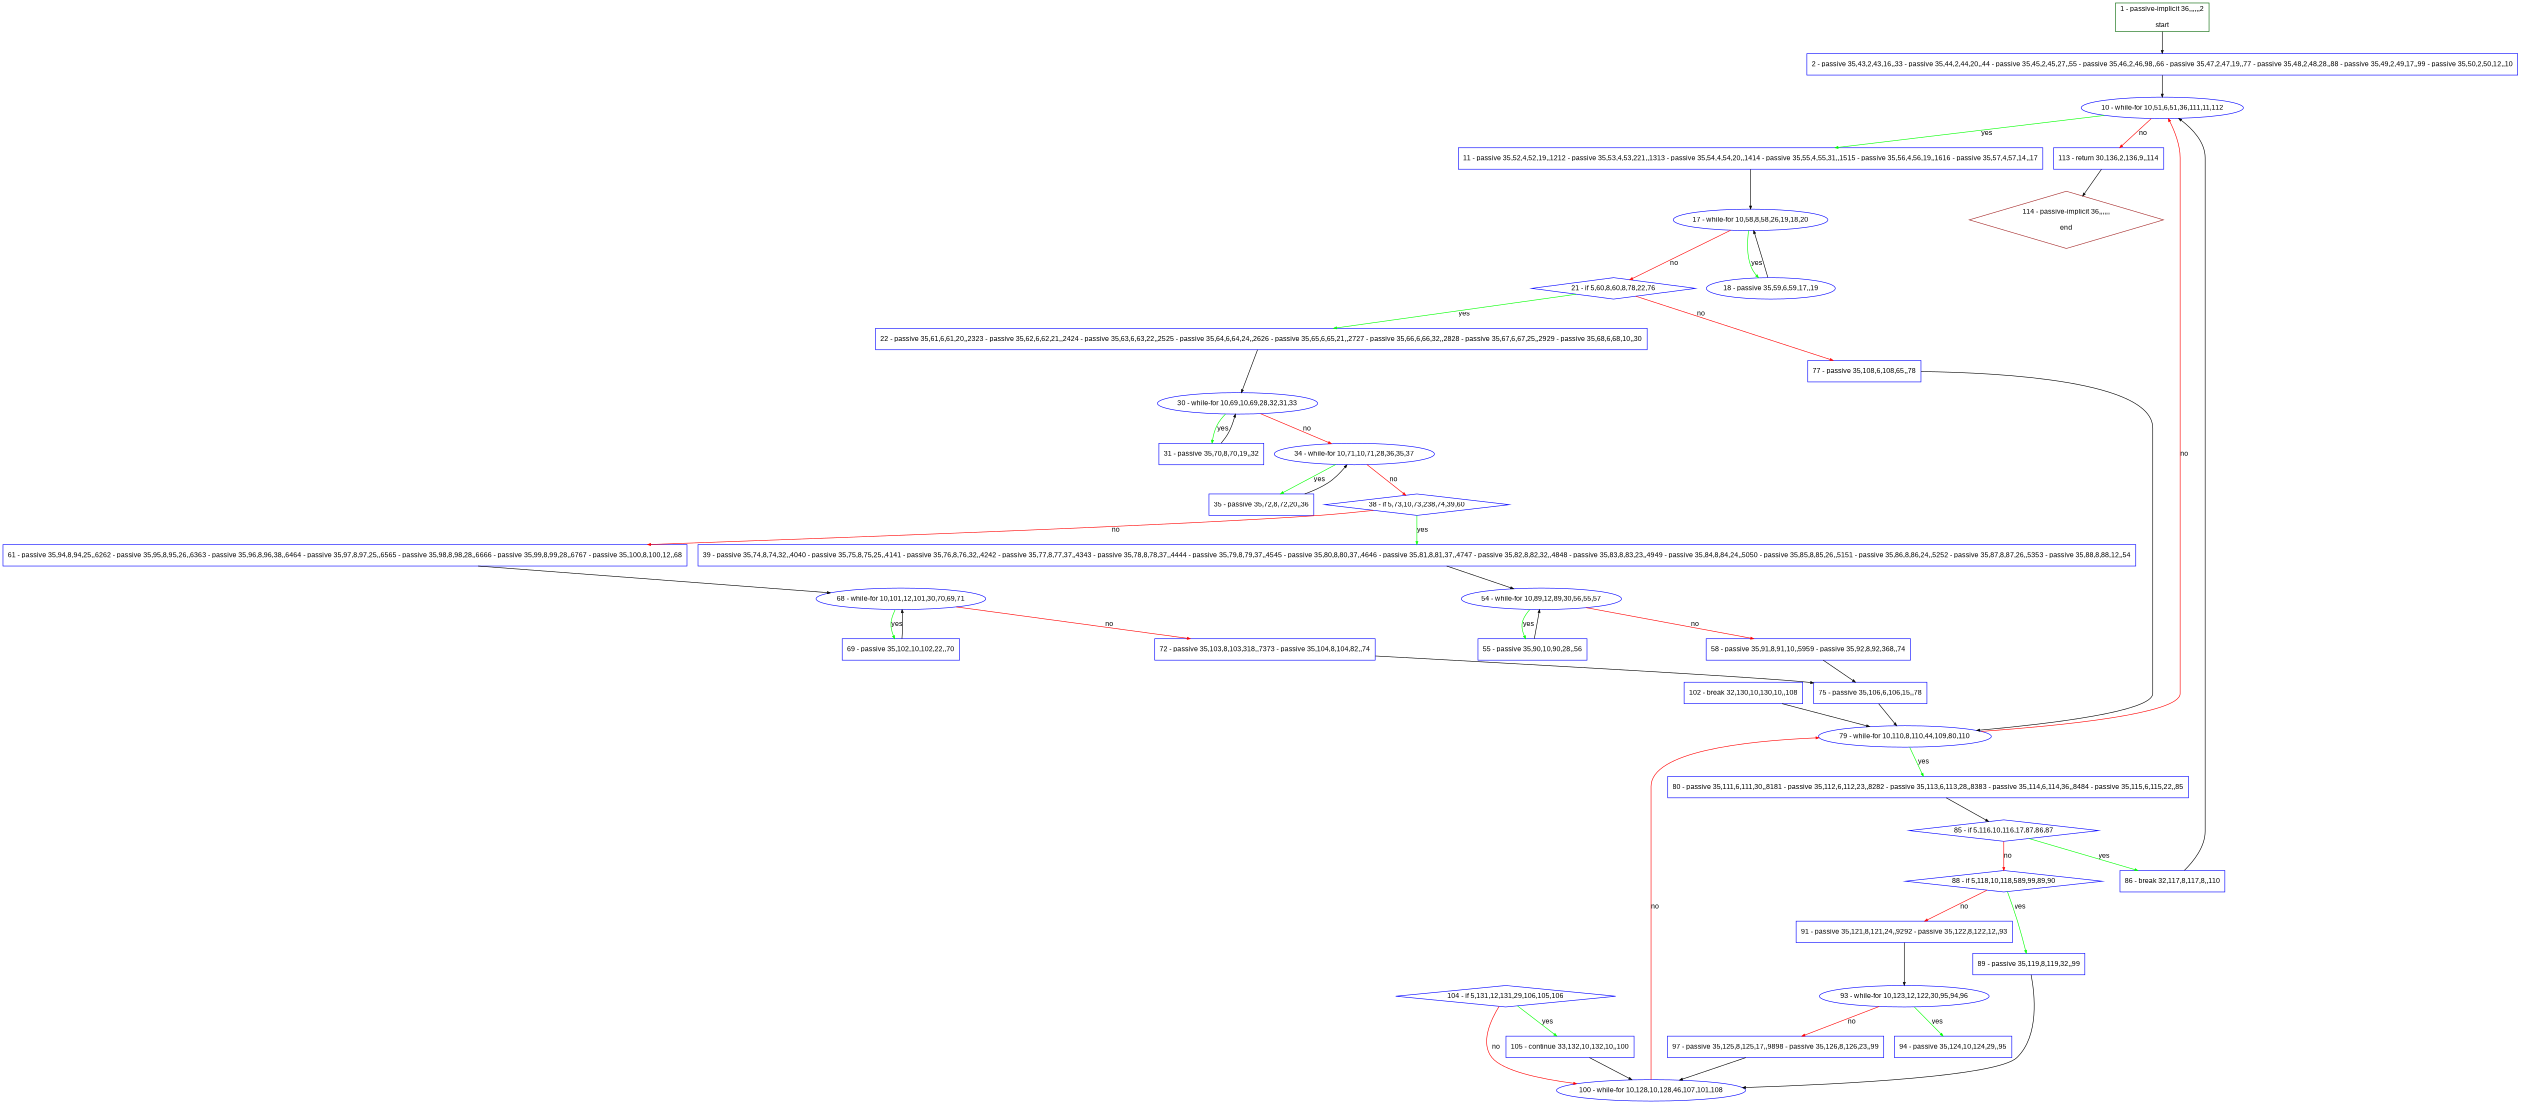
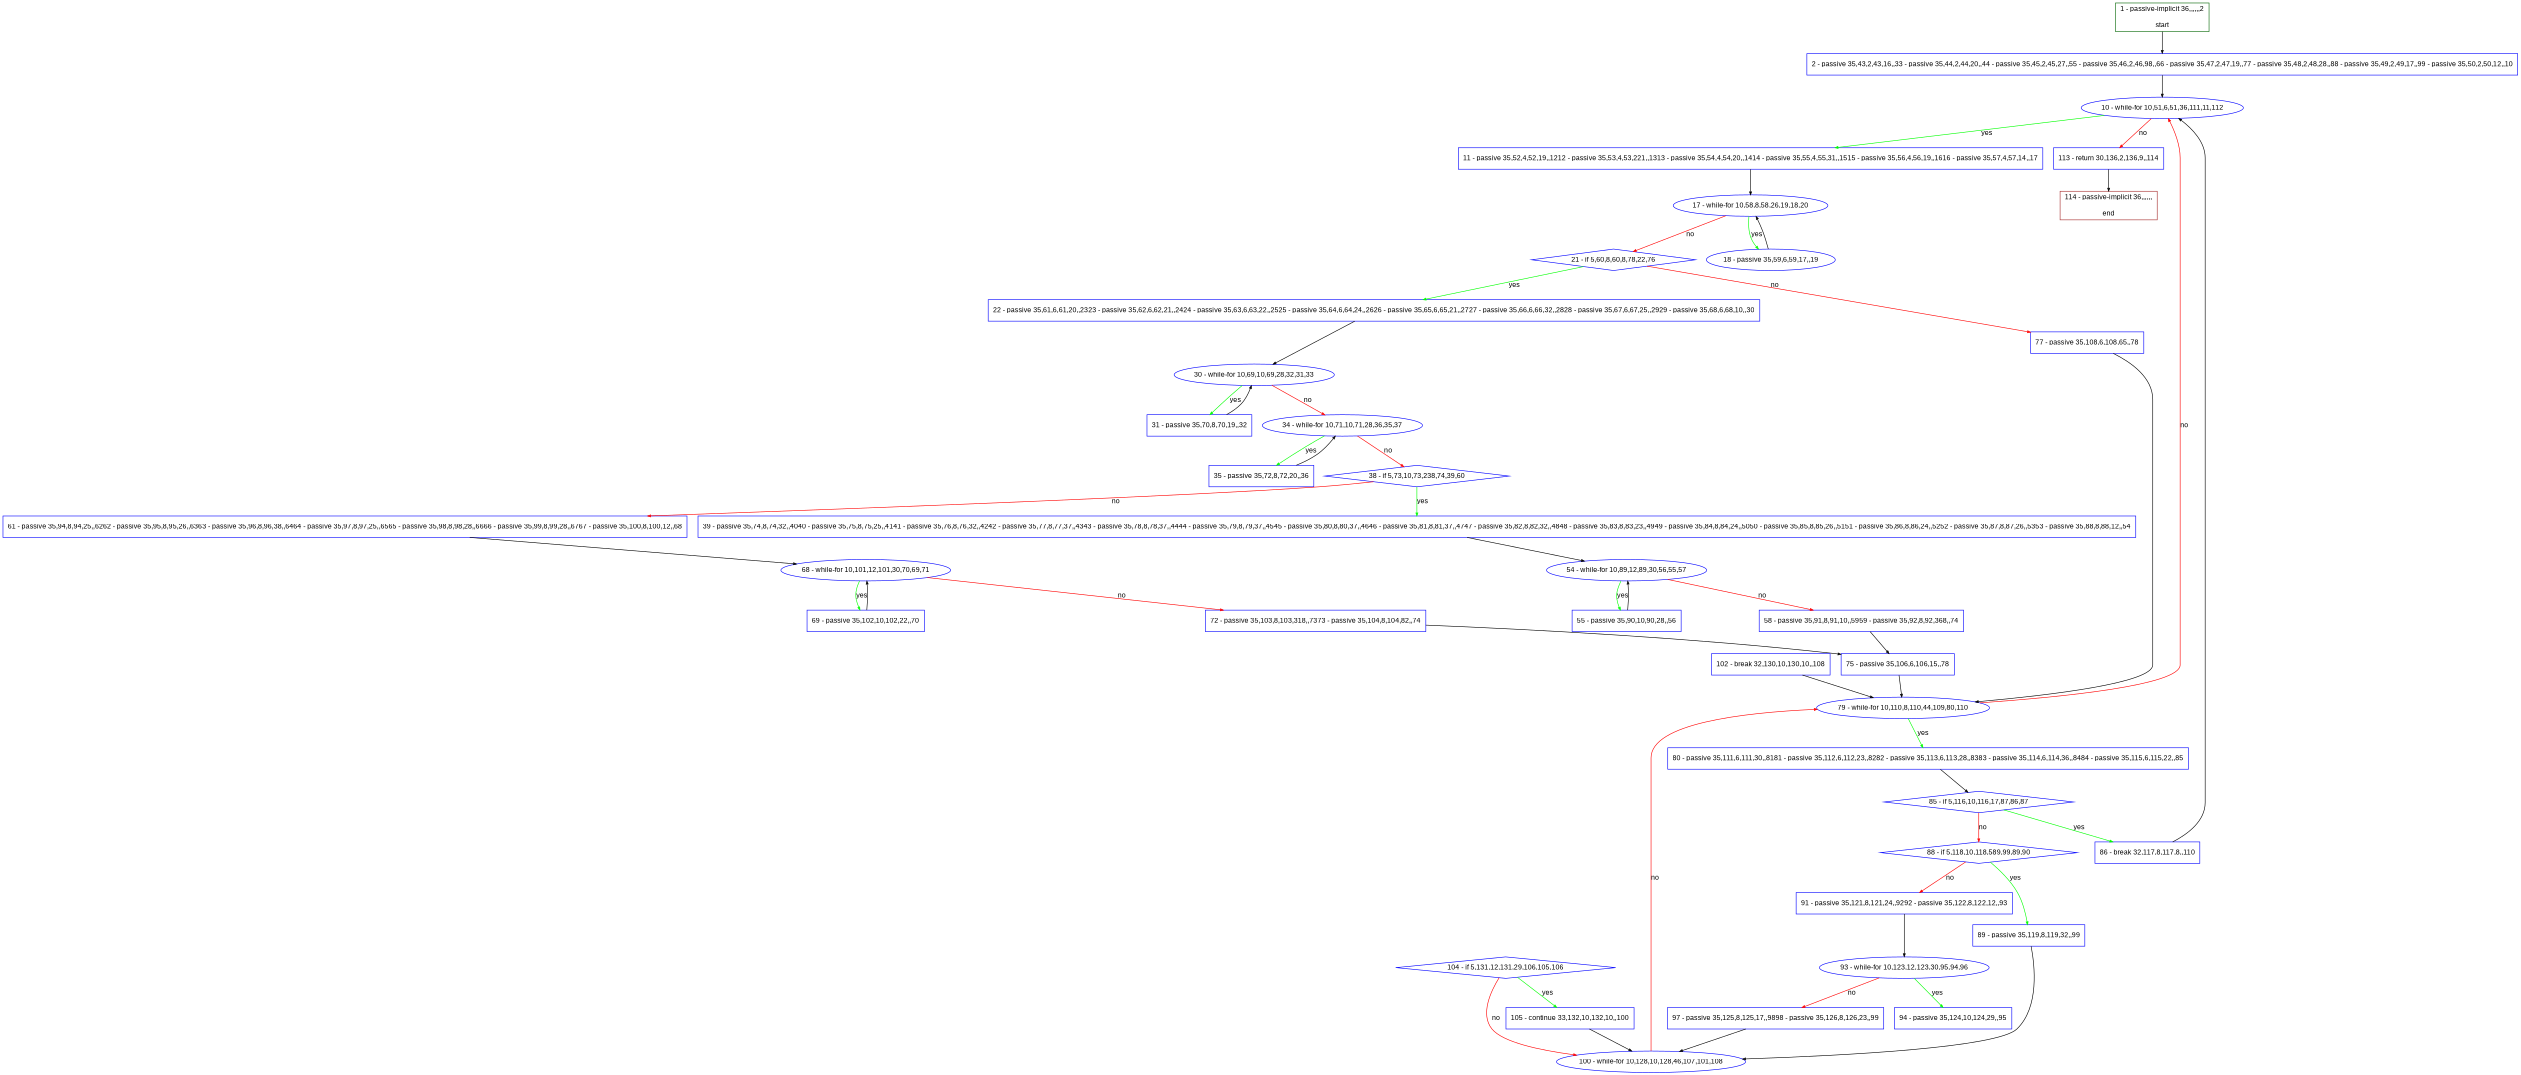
node "114 - passive-implicit 36,,,,,, end": shape diamond -> box
node "93 - while-for 10,123,12,122,30,95,94,96": label "93 - while-for 10,123,12,122,30,95,94,96" -> "93 - while-for 10,123,12,123,30,95,94,96"
